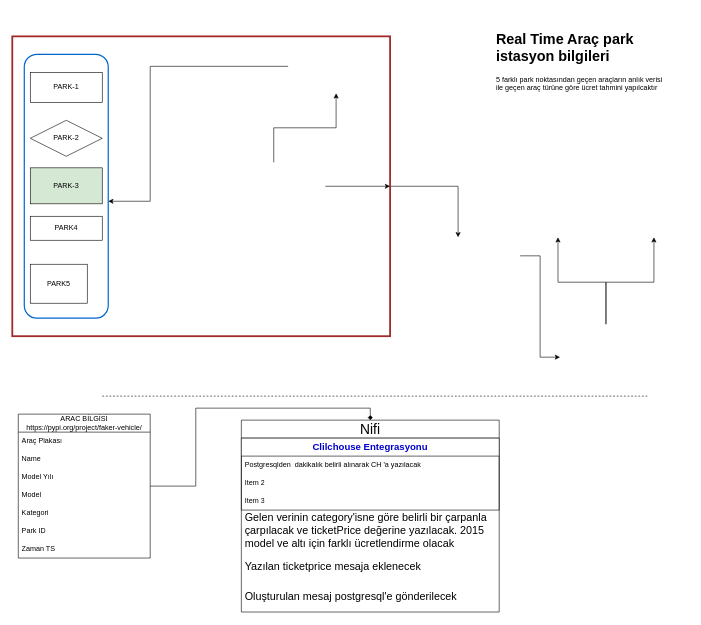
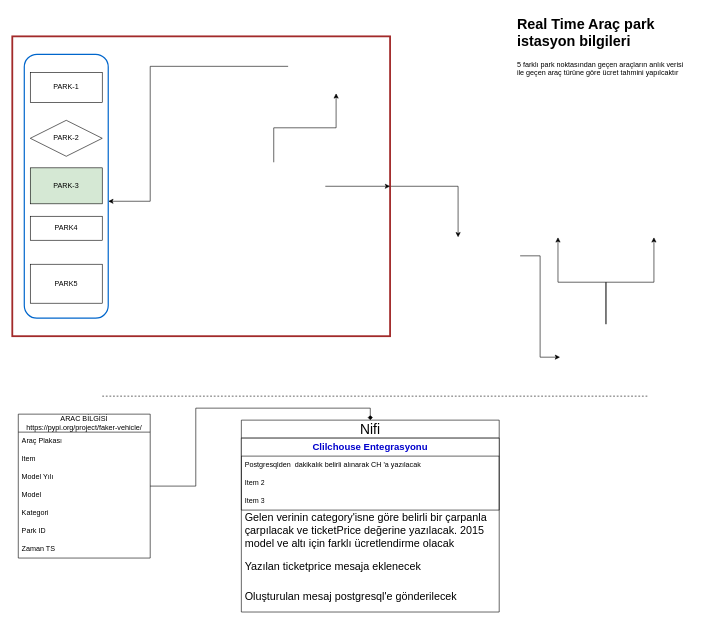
node "Real Time Araç park istasyon bilgileri5 farklı park noktasından geçen araçların anlık verisi ile geçen araç türüne göre ücret tahmini yapılcaktır": moved (580, 66) -> (601, 51)
node "PARK5": size 57x39 -> 72x39
node "Name": label "Name" -> "Item"
